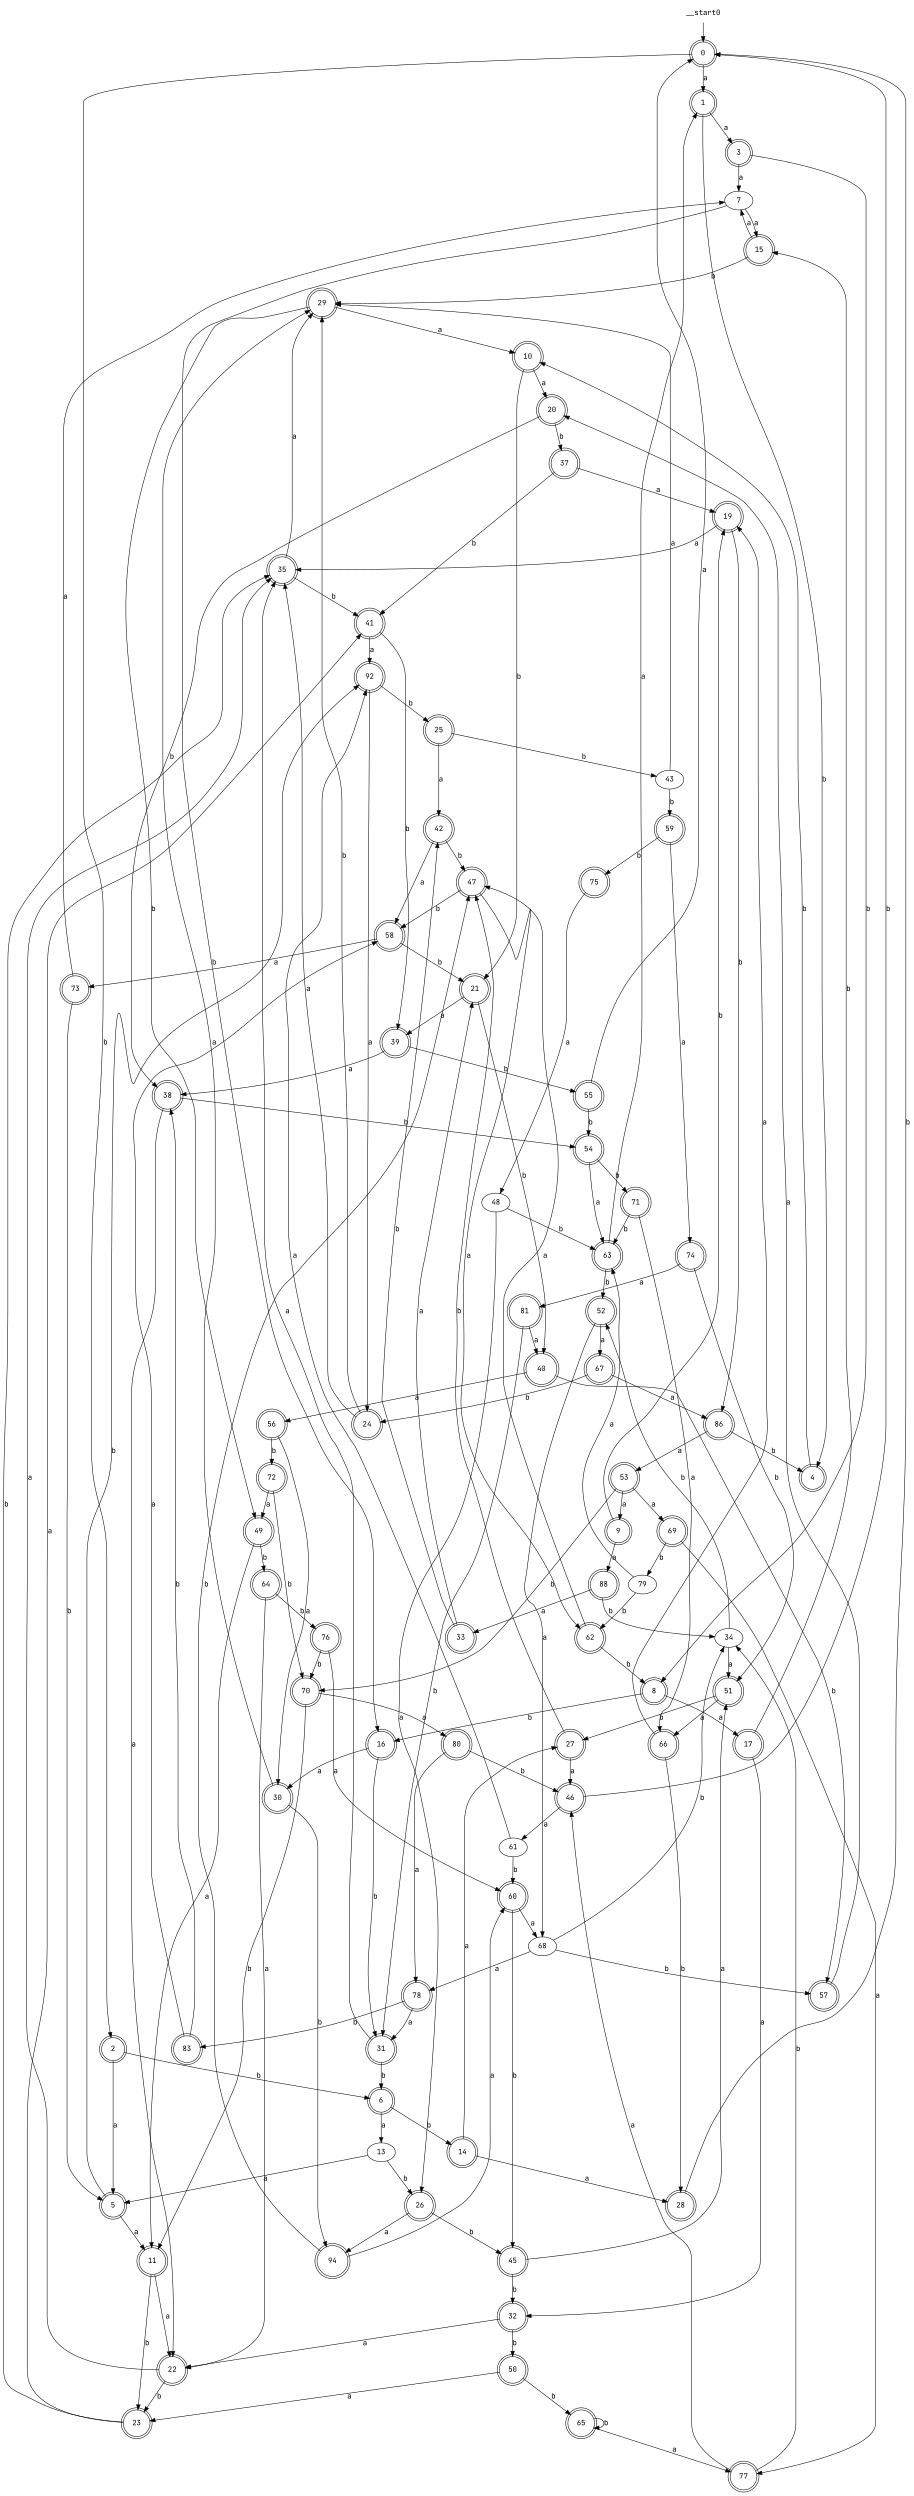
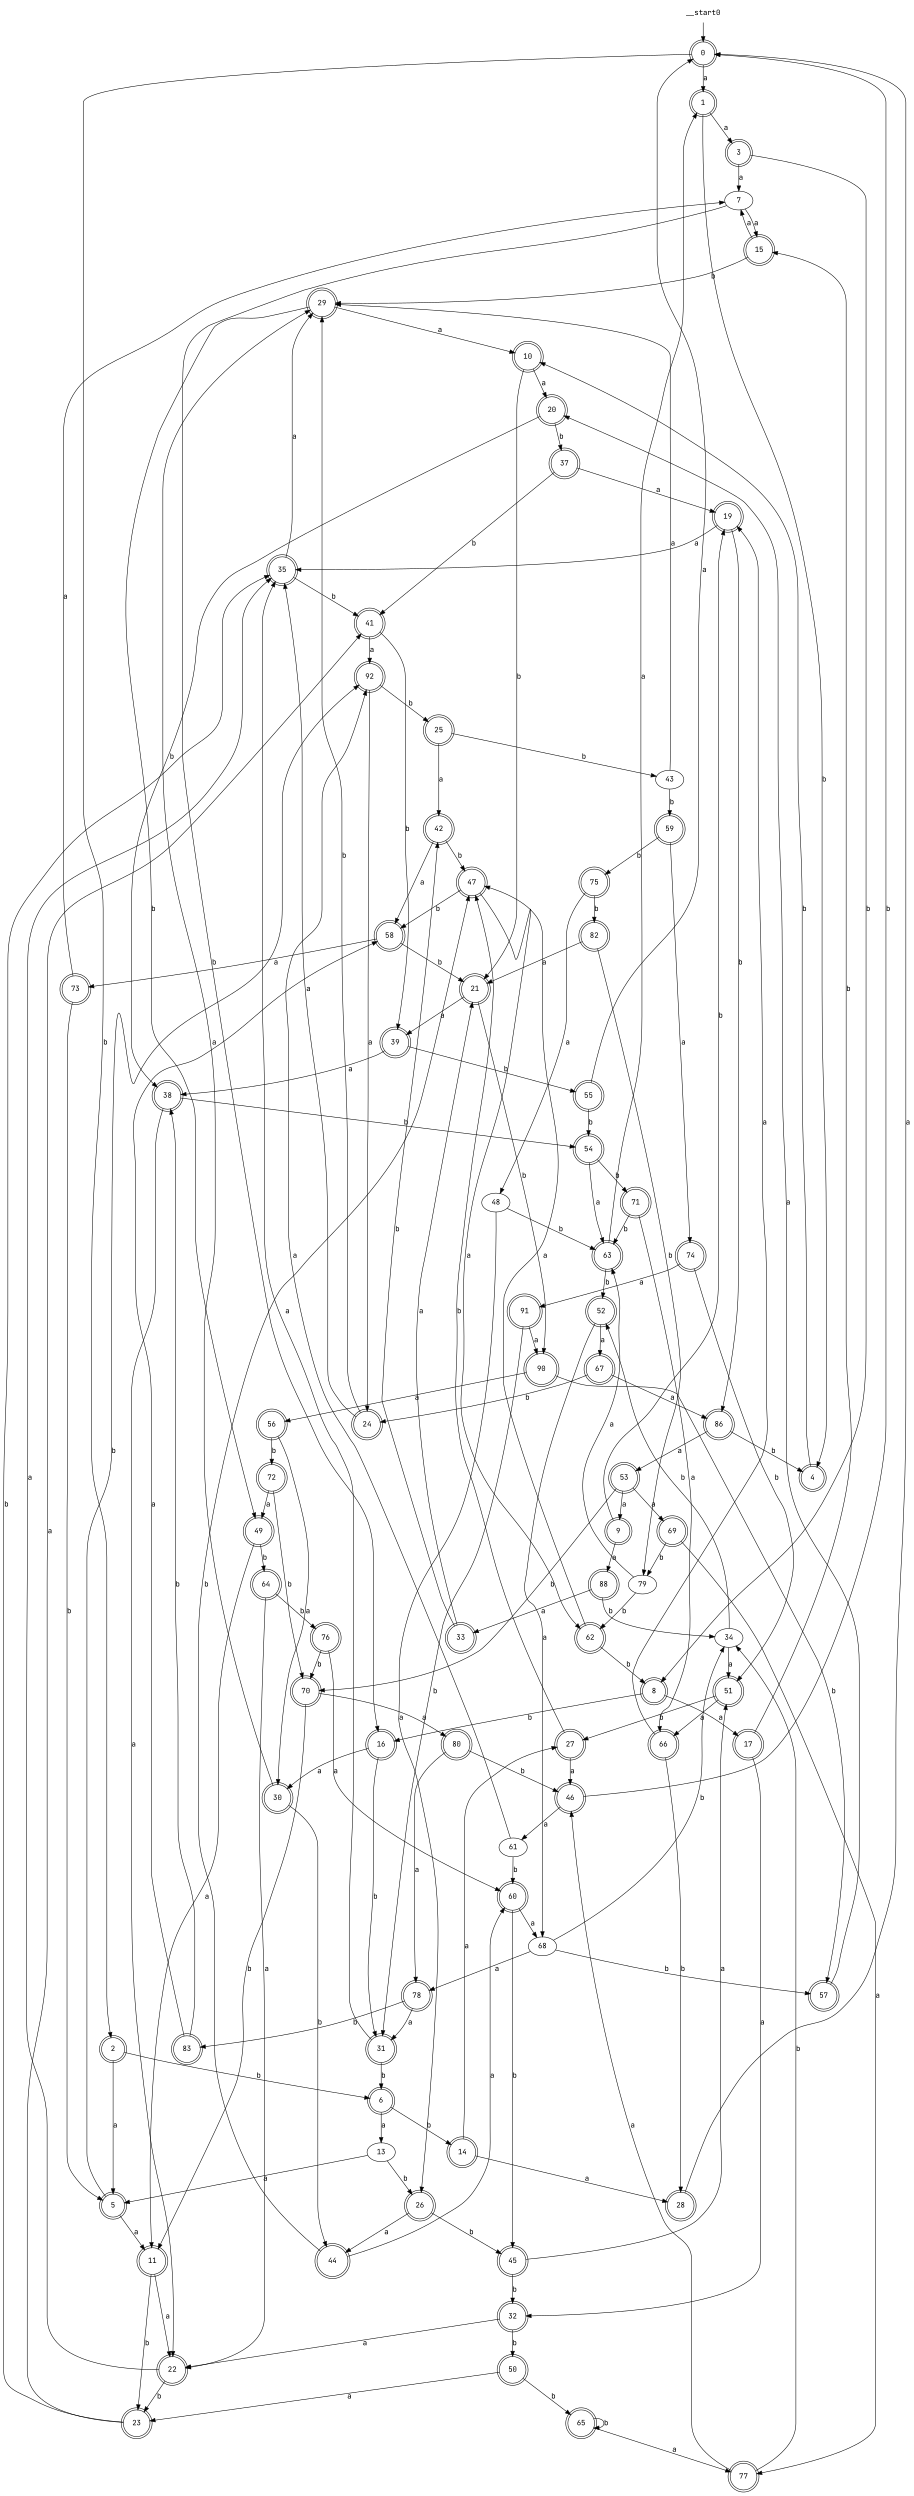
node "82": added
edge "28" -> "0": label "b" -> "a"
node "81": label "81" -> "91"
node "40": label "40" -> "90"
node "94": label "94" -> "44"
